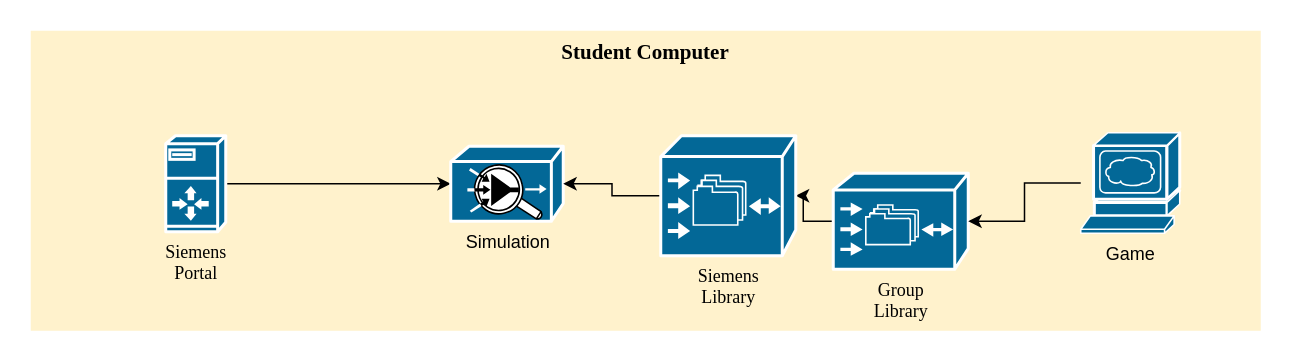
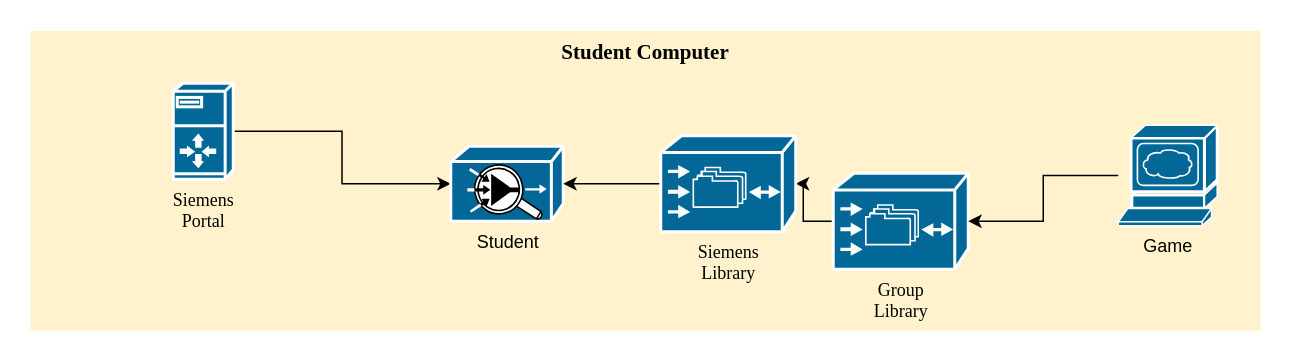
node "Game": moved (1130, 183) -> (1168, 176)
node "Siemens Portal": moved (196, 184) -> (203, 131)
node "Siemens Library": size 135x120 -> 135x96
node "Simulation": label "Simulation" -> "Student"
